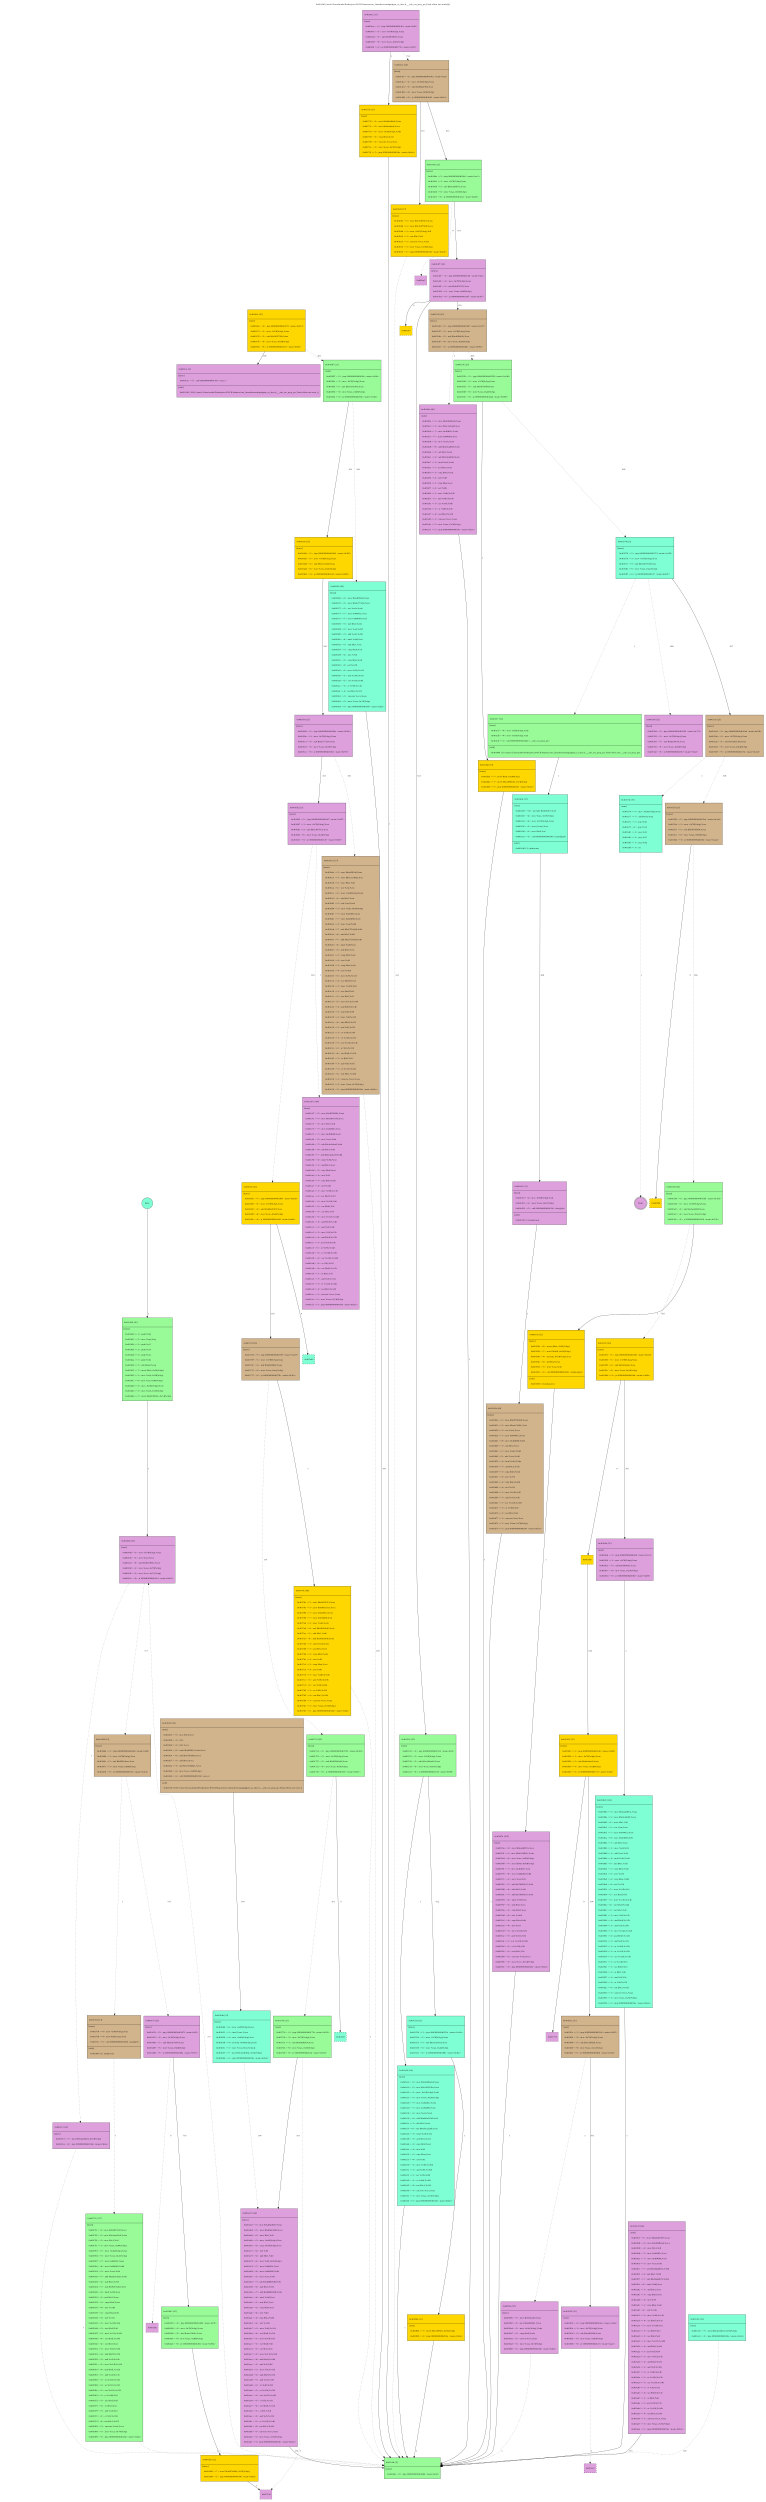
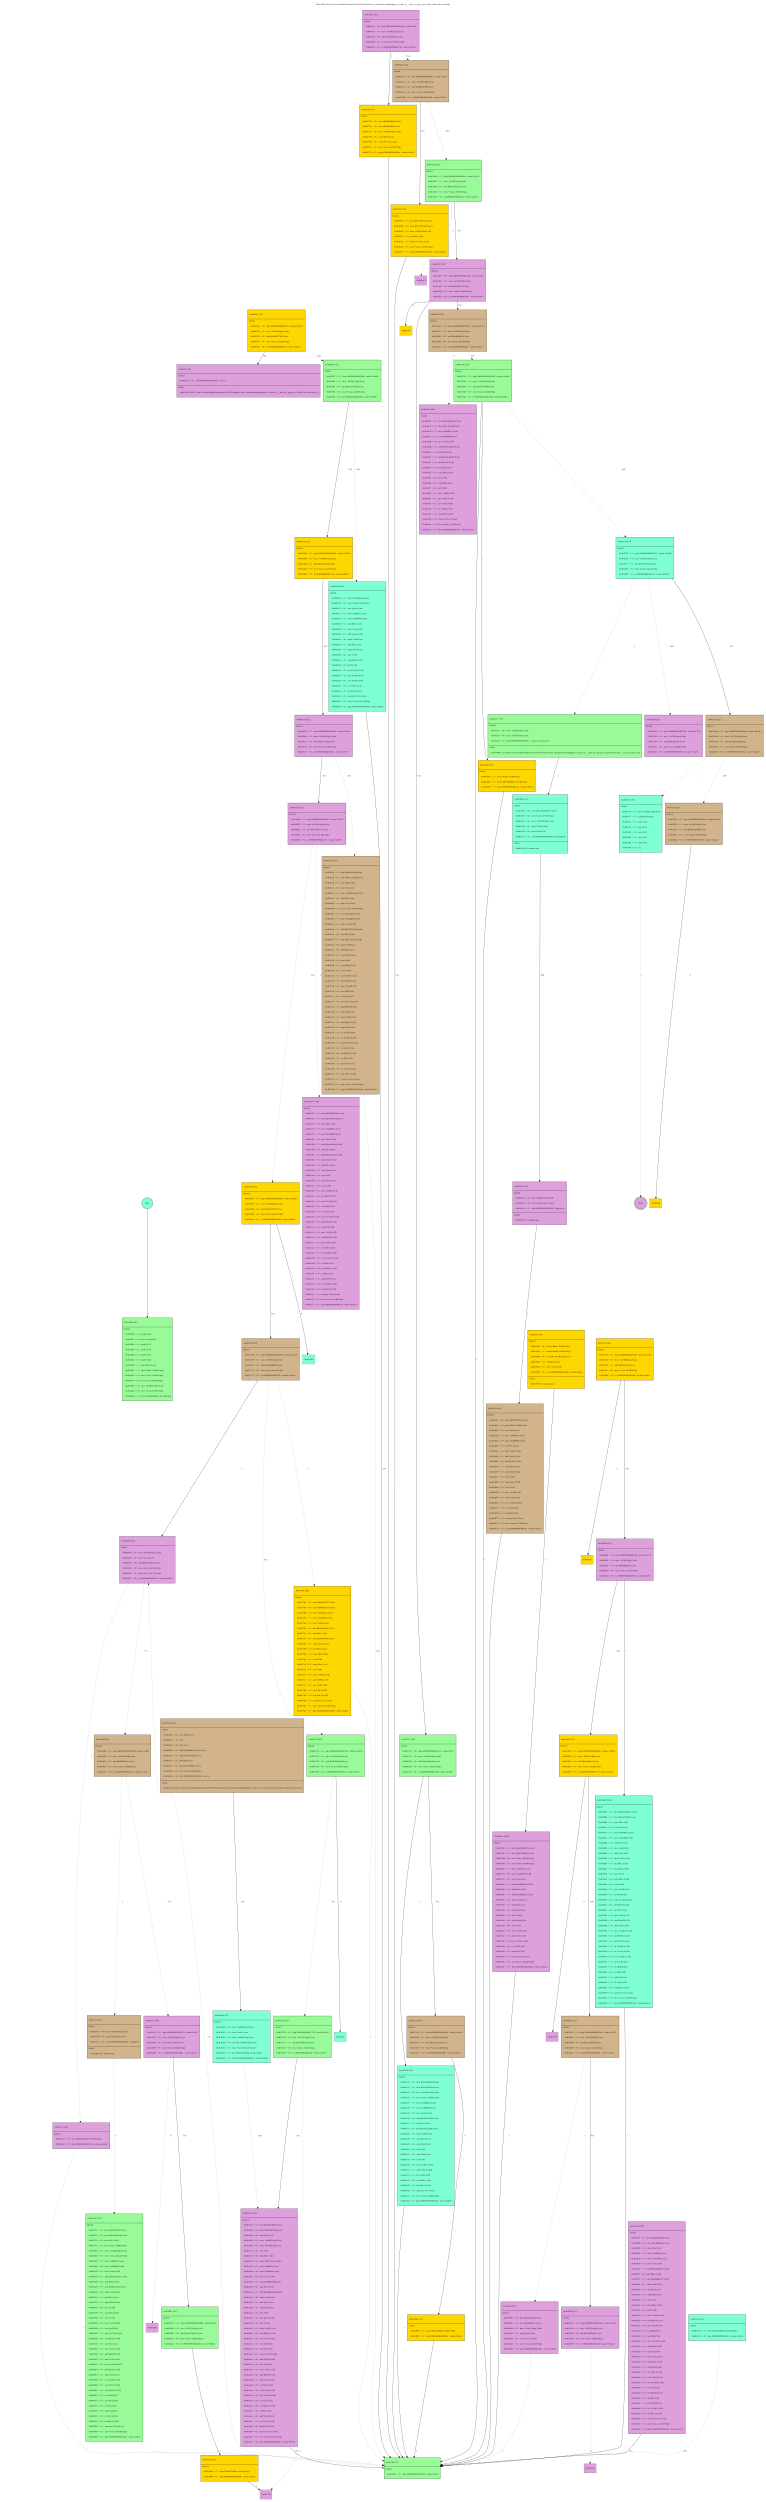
edge "0x4014c5 [25]" -> "0x4014de [25]": style solid -> dotted
node "0x4015d8 [25]": removed
edge "0x401b03 [27]" -> "0x401f4e [5]": style dotted -> solid
edge "0x401420 [45]" -> "0x40144d [23]": now "0x401704 [25]" -> "0x40144d [23]"
edge "0x401704 [25]" -> "0x40178c [88]": style solid -> dotted
edge "0x401dbe [88]" -> "0x401f4e [5]": now "0x40155b [25]" -> "0x401f4e [5]"
edge "0x401d8e" -> "0x401623 [25]": now "0x40160a [25]" -> "0x401623 [25]"
node "0x401529 [25]": fillcolor aquamarine -> tan
